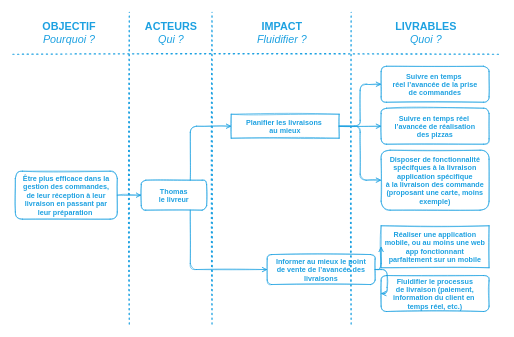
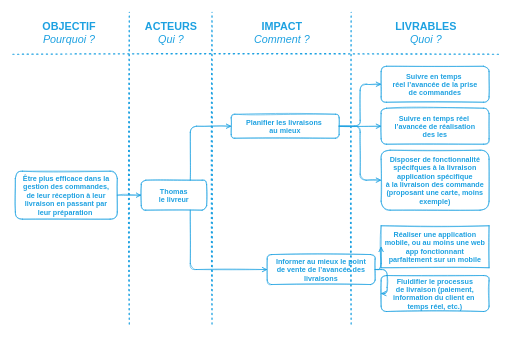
node "IMPACT Fluidifier ?": label "IMPACT Fluidifier ?" -> "IMPACT Comment ?"
node "Suivre en temps réel l’avancée de réalisation des pizzas": label "Suivre en temps réel l’avancée de réalisation des pizzas" -> "Suivre en temps réel l’avancée de réalisation des les"
node "Planifier les livraisons au mieux": shape rectangle -> rounded rectangle
